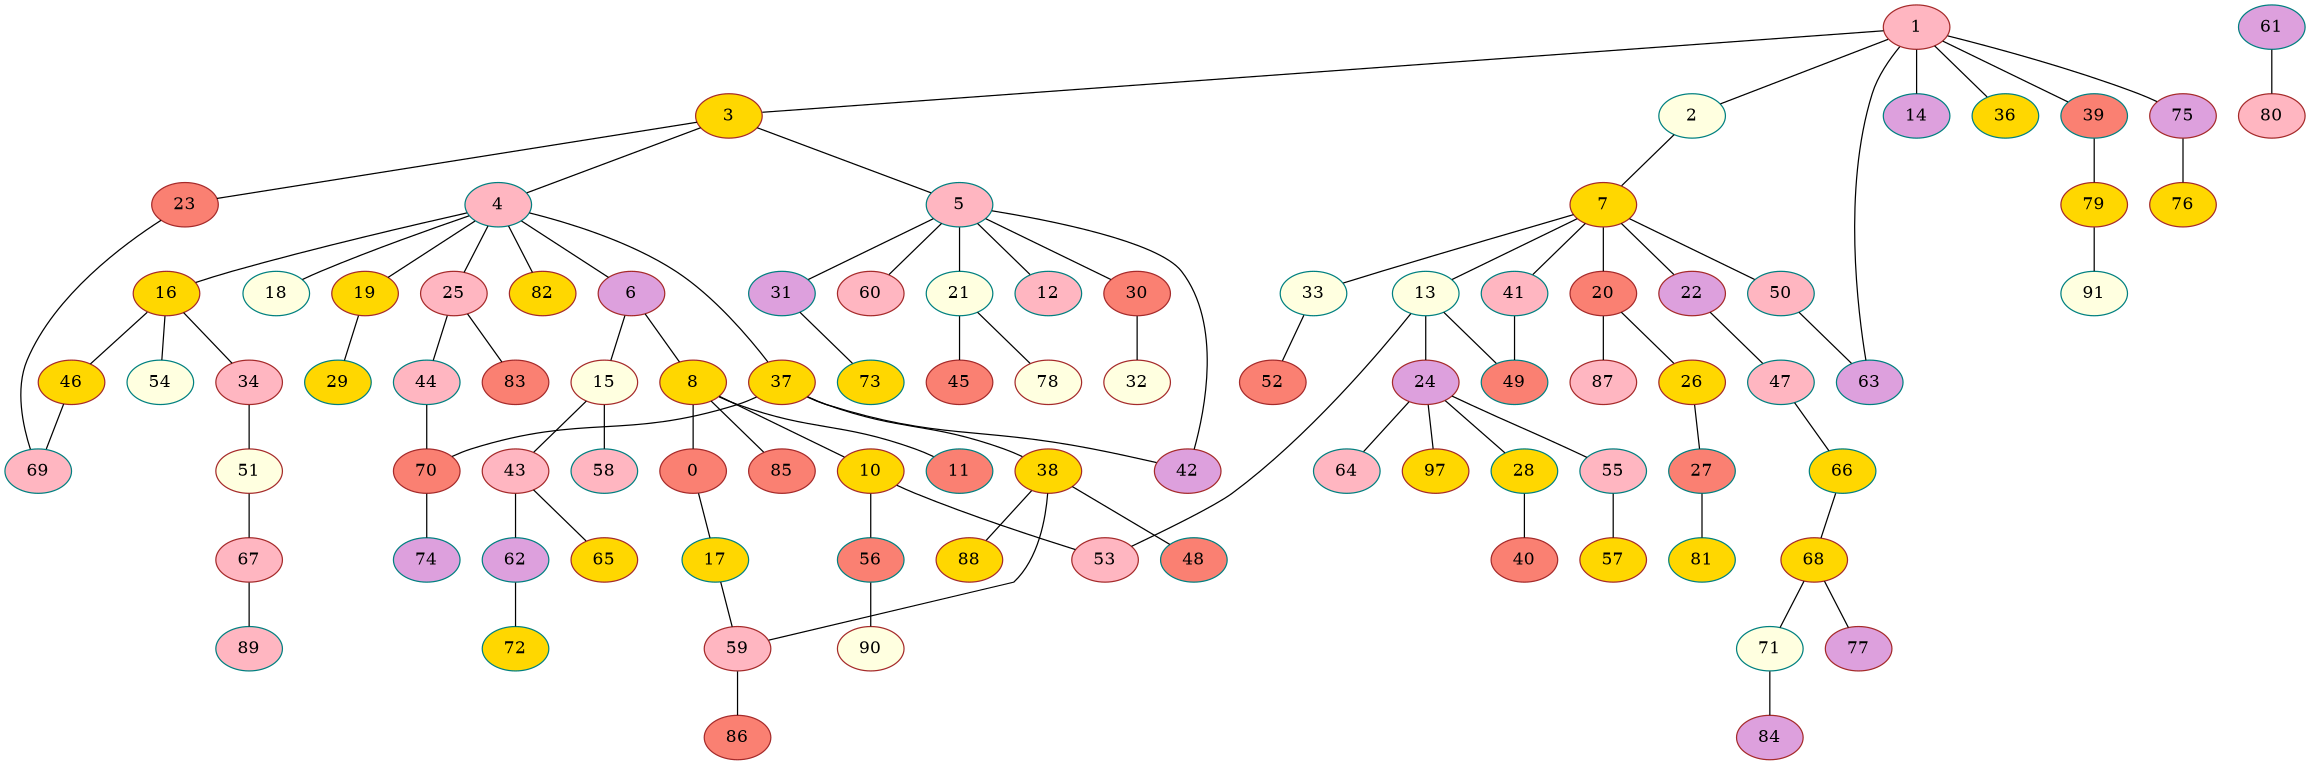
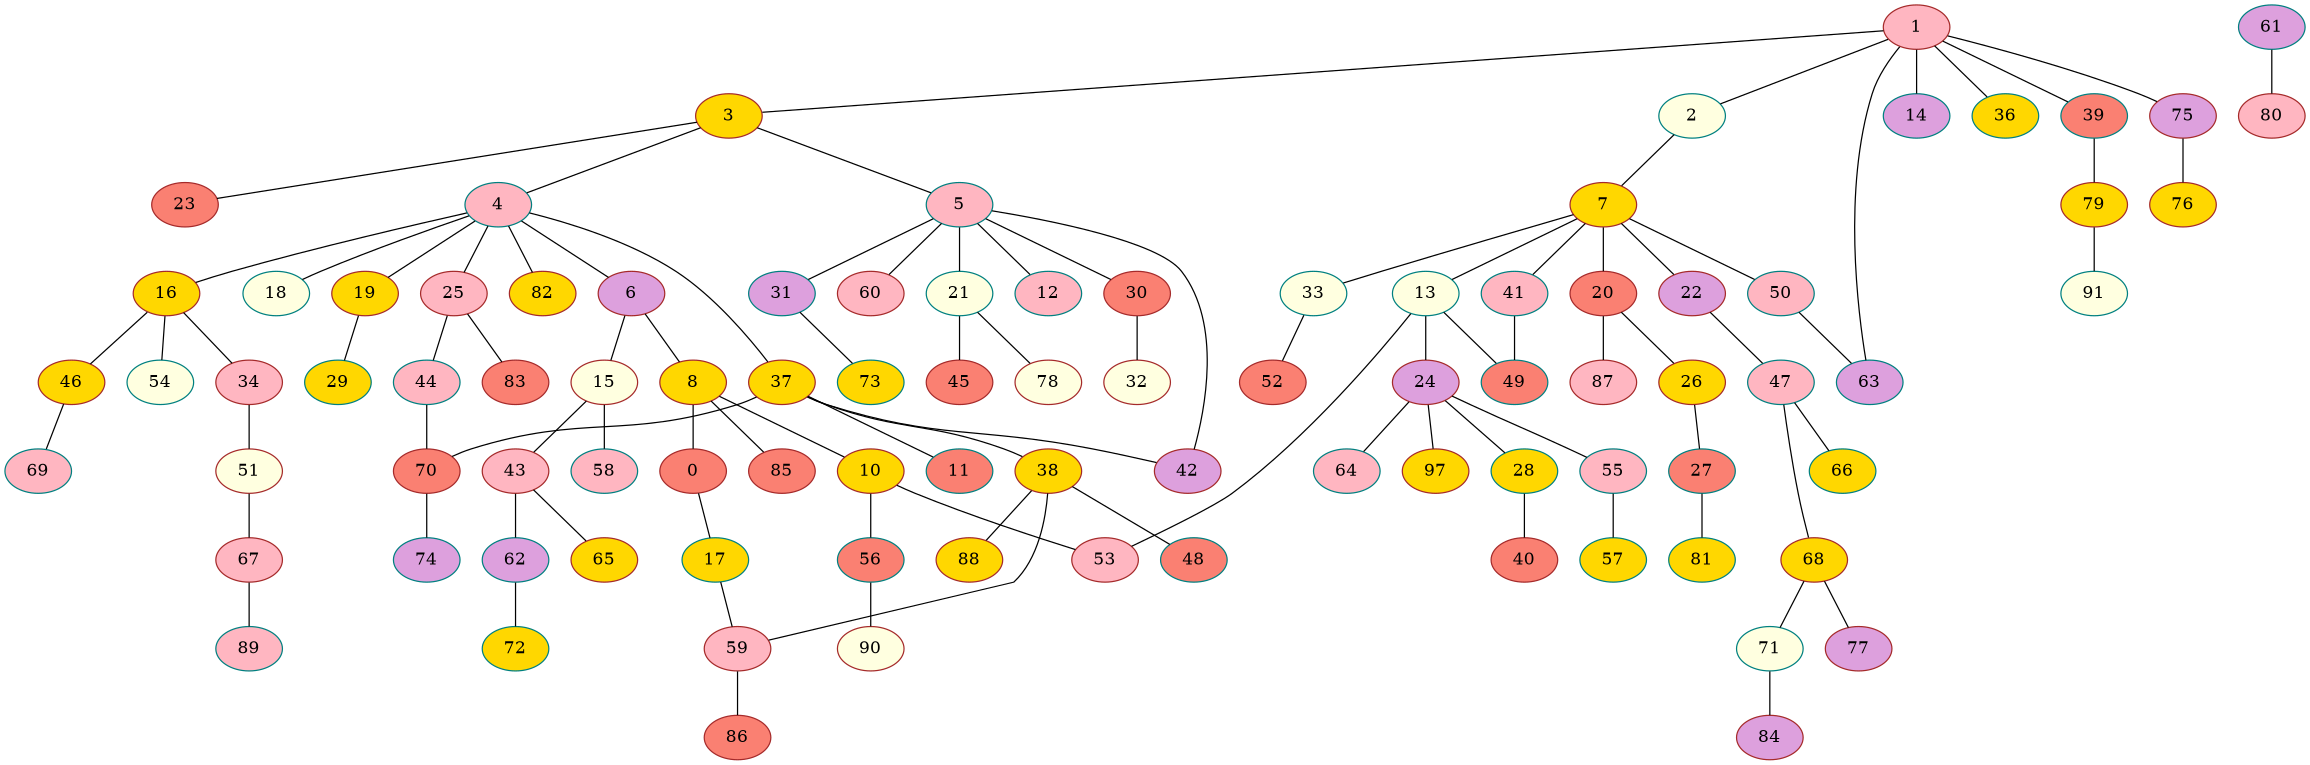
edge "23" -- "69": removed
edge "8" -- "11": now "37" -- "11"
edge "66" -- "68": now "47" -- "68"
node "57": color brown -> teal
